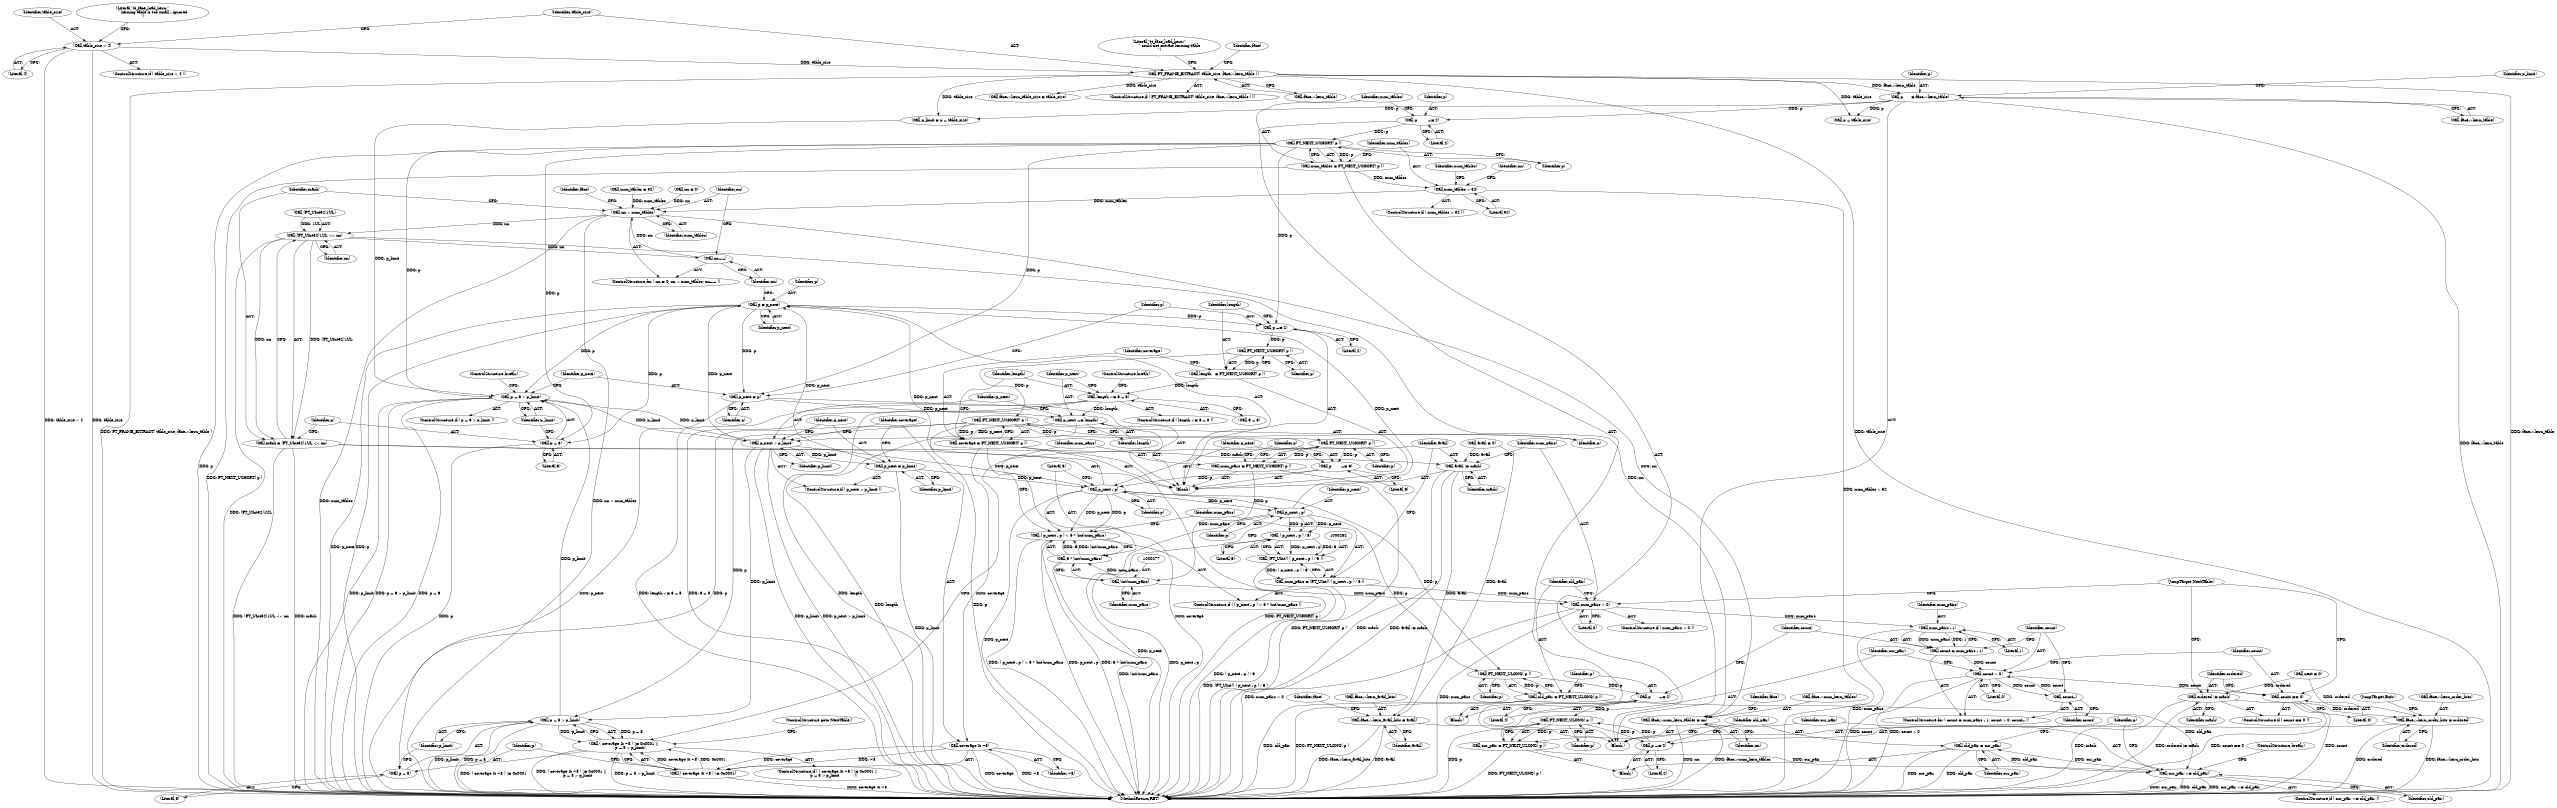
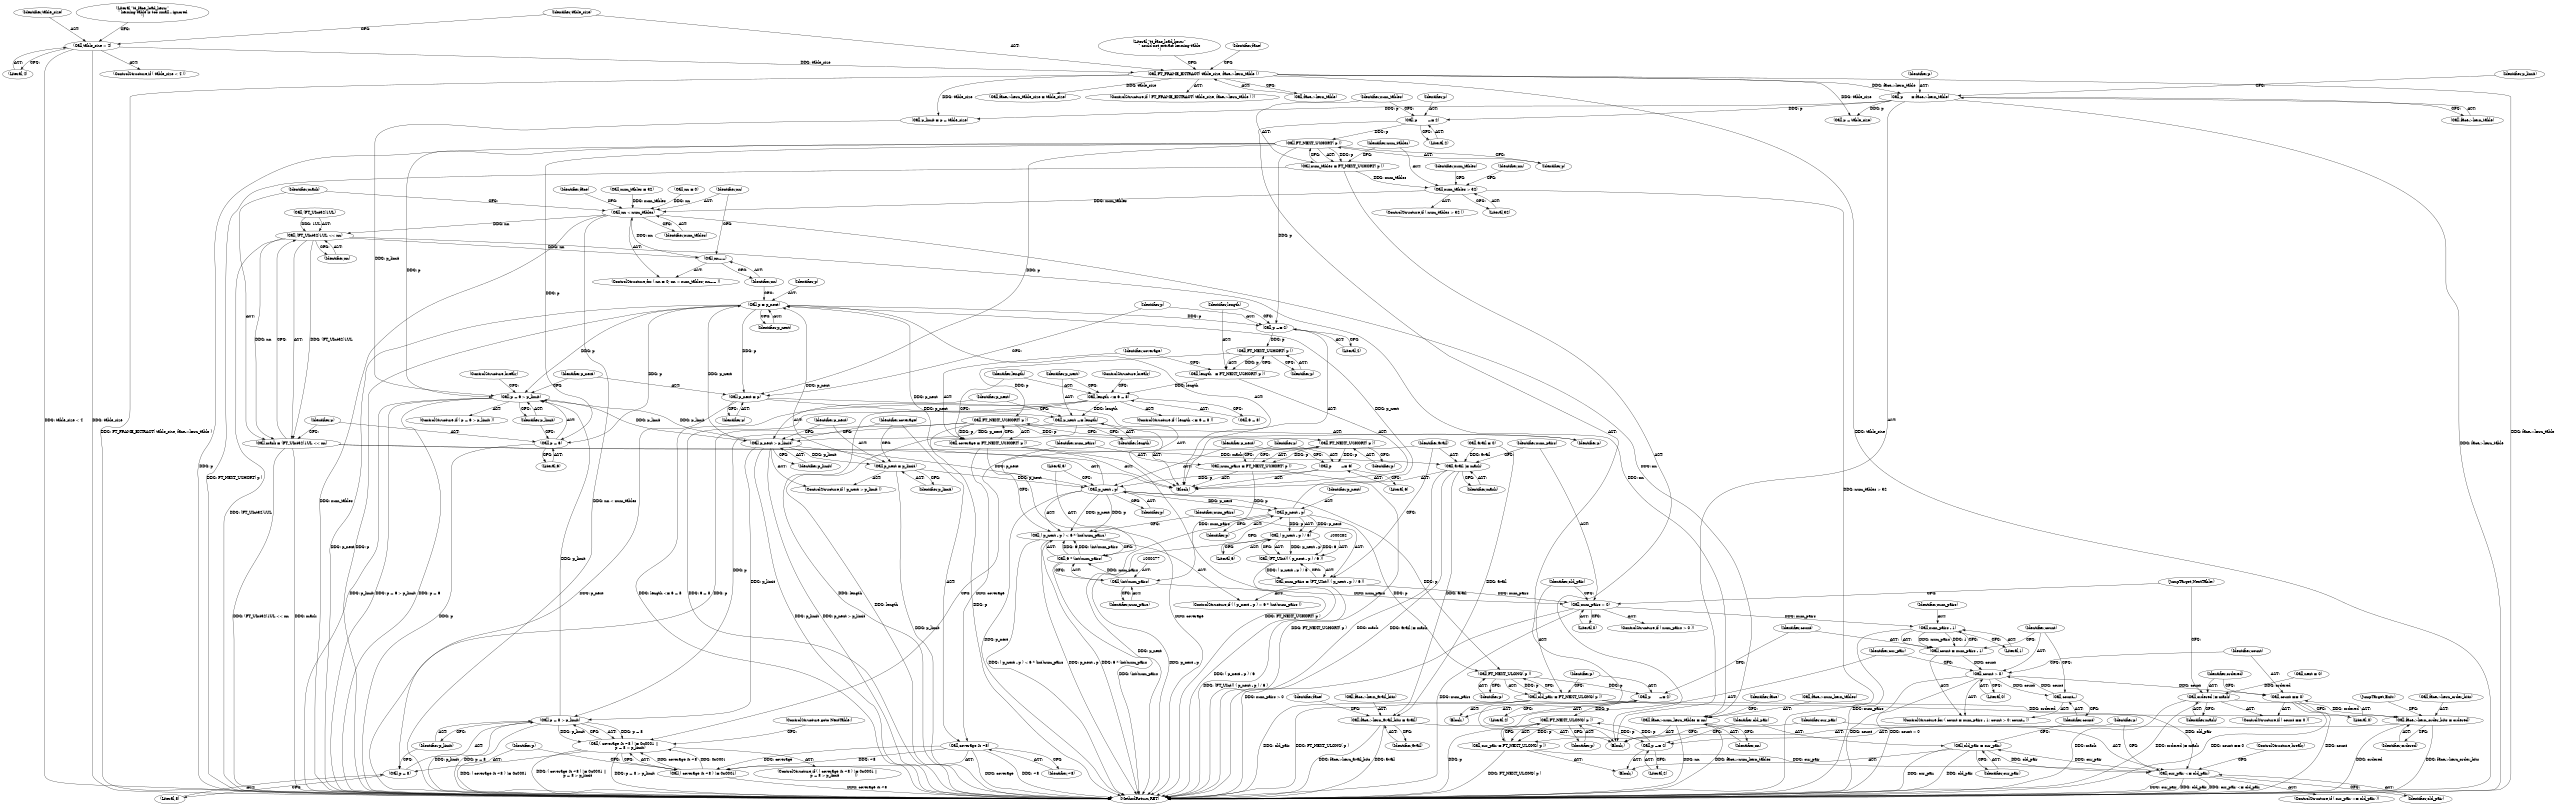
edge "(JumpTarget,NextTable:)" -> "(Call,count == 0)": removed, label "CFG:"
edge "(Call,next = 0)" -> "(Call,face->kern_order_bits = ordered)": now "(Call,old_pair = FT_NEXT_ULONG( p ))" -> "(Call,face->kern_order_bits = ordered)"
